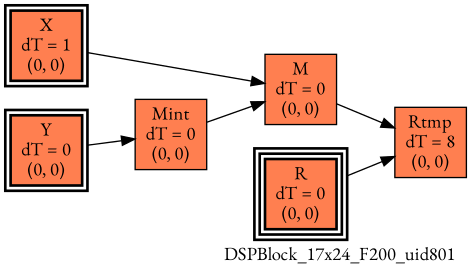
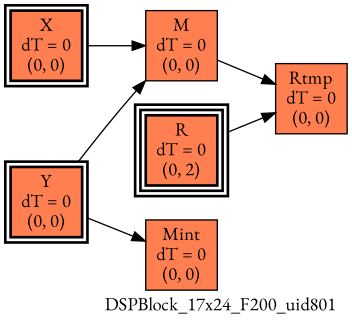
node "X dT = 1 (0, 0)": label "X dT = 1 (0, 0)" -> "X dT = 0 (0, 0)"
edge "Mint dT = 0 (0, 0)" -> "M dT = 0 (0, 0)": now "Y dT = 0 (0, 0)" -> "M dT = 0 (0, 0)"
node "Rtmp dT = 8 (0, 0)": label "Rtmp dT = 8 (0, 0)" -> "Rtmp dT = 0 (0, 0)"
node "R dT = 0 (0, 0)": label "R dT = 0 (0, 0)" -> "R dT = 0 (0, 2)"
